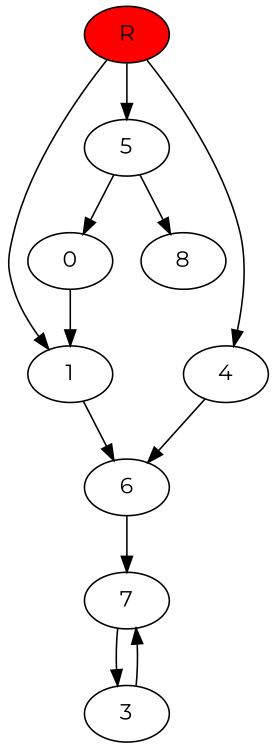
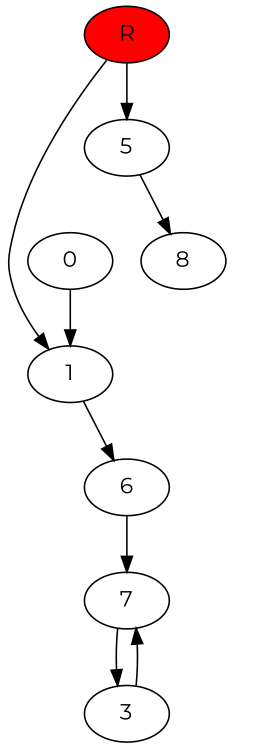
edge "5" -> "0": removed
node "4": removed
